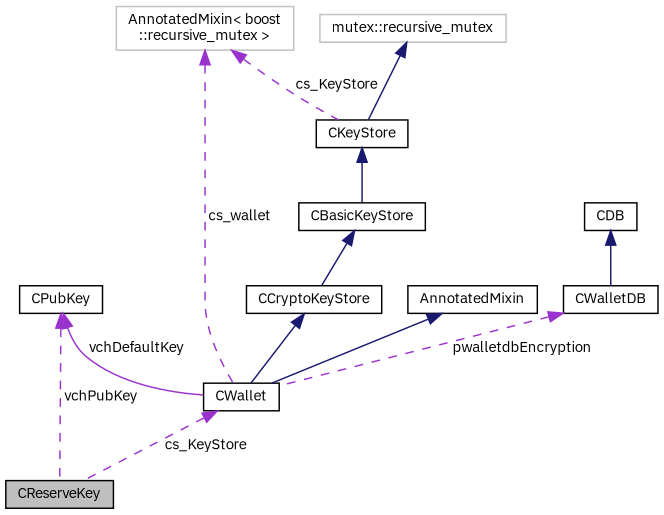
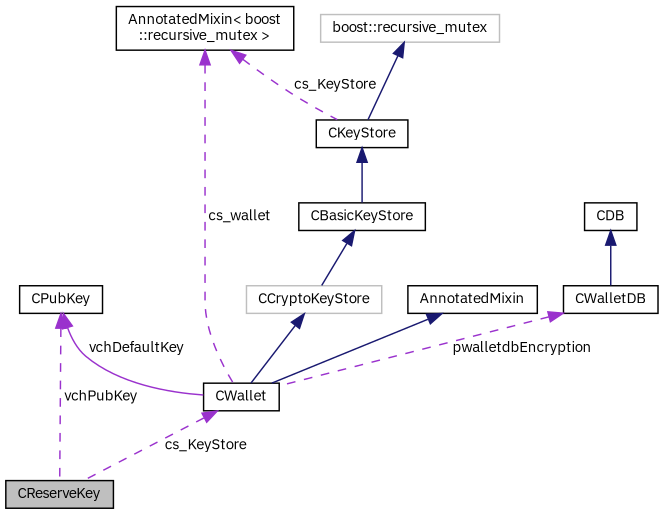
node "AnnotatedMixin< boost ::recursive_mutex >": color grey75 -> black
node "mutex::recursive_mutex": label "mutex::recursive_mutex" -> "boost::recursive_mutex"
node "CCryptoKeyStore": color black -> grey75
